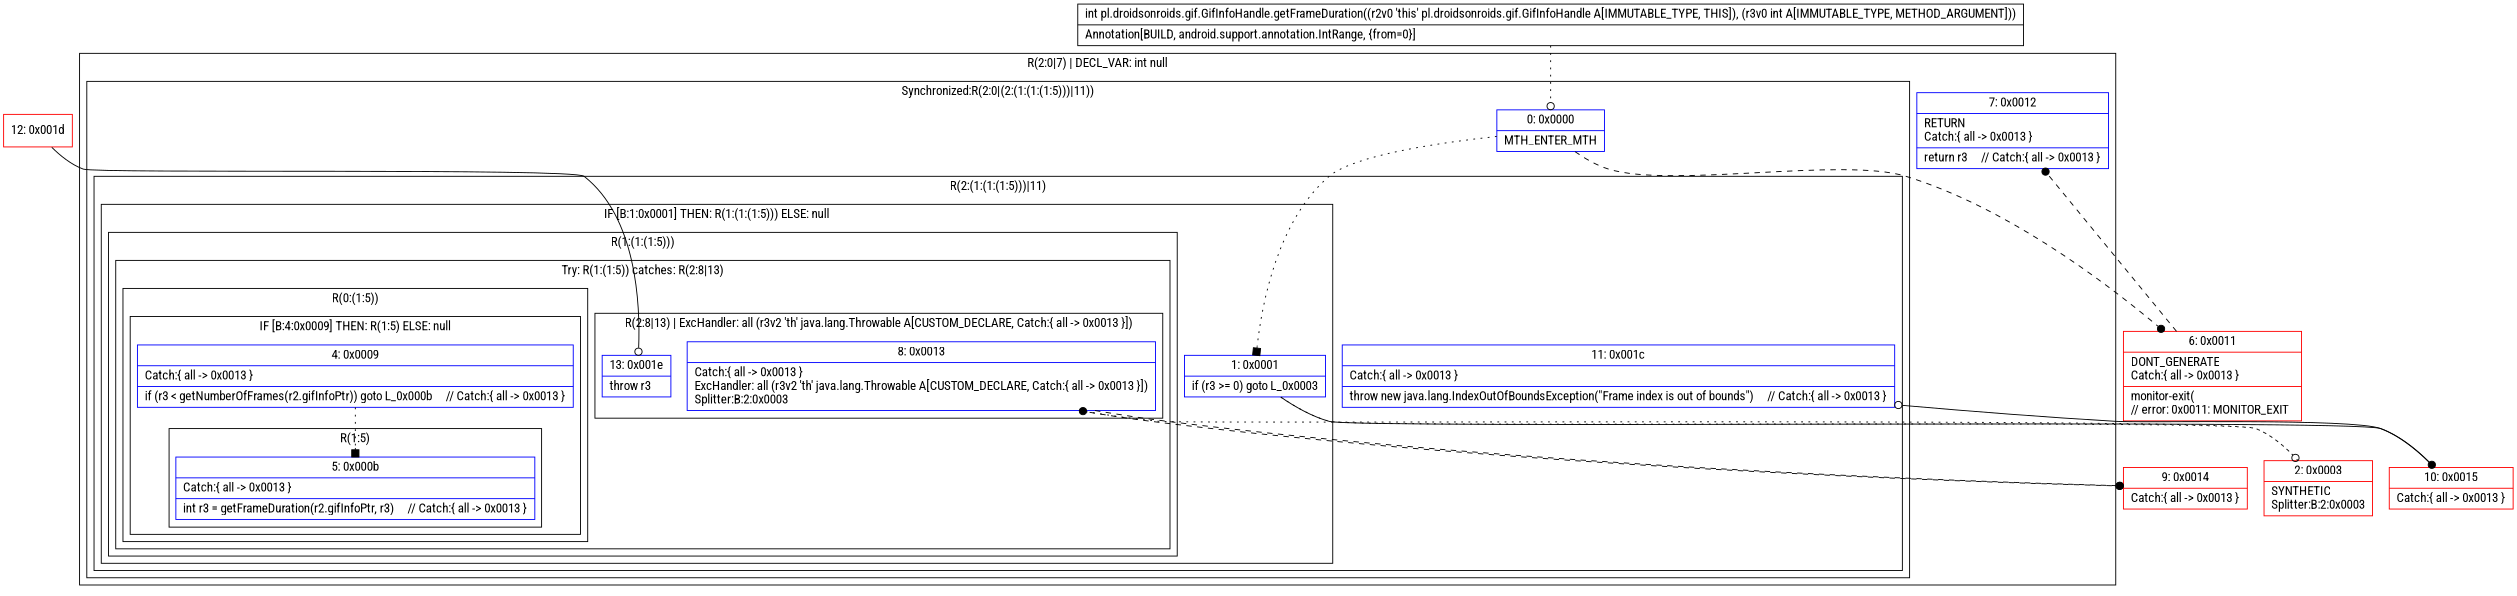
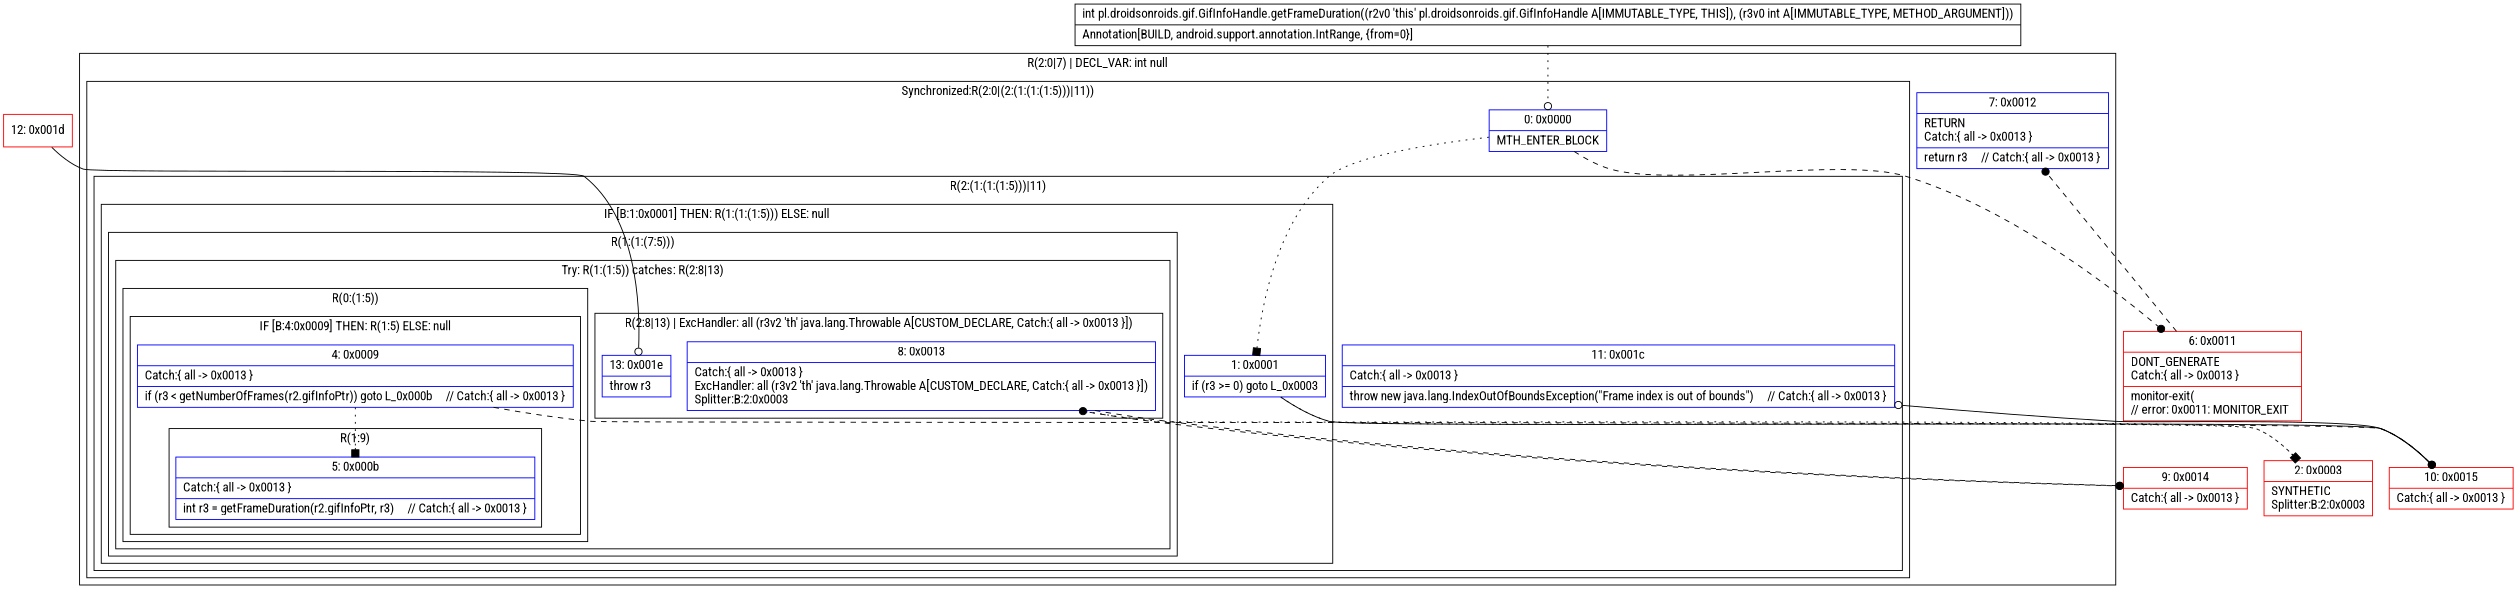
node "0: 0x0000": text "MTH_ENTER_MTH" -> "MTH_ENTER_BLOCK"
cluster "R(1:(1:(1:5)))": label "R(1:(1:(1:5)))" -> "R(1:(1:(7:5)))"
edge "4: 0x0009" -> "10: 0x0015": added
edge "1: 0x0001" -> "2: 0x0003": arrowhead odot -> box
cluster "R(1:5)": label "R(1:5)" -> "R(1:9)"
